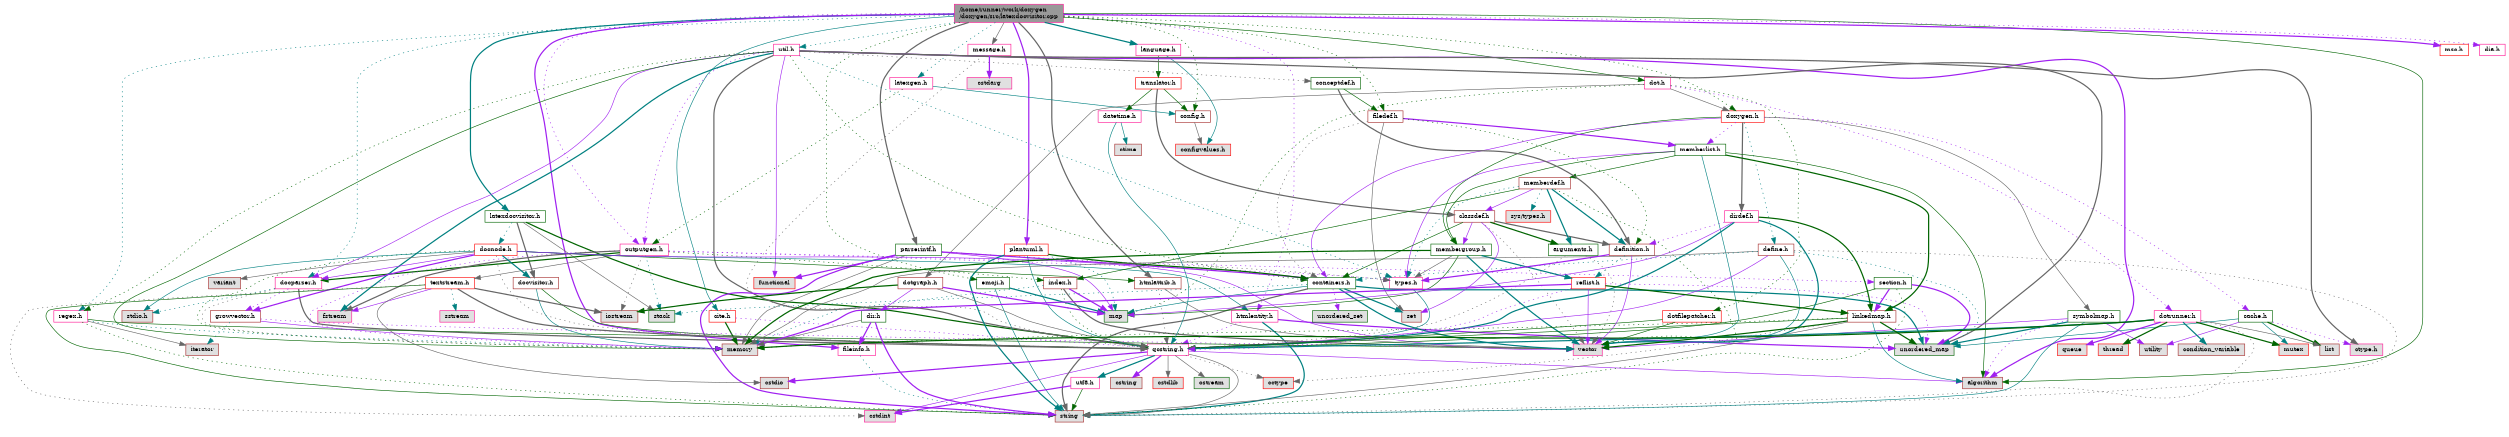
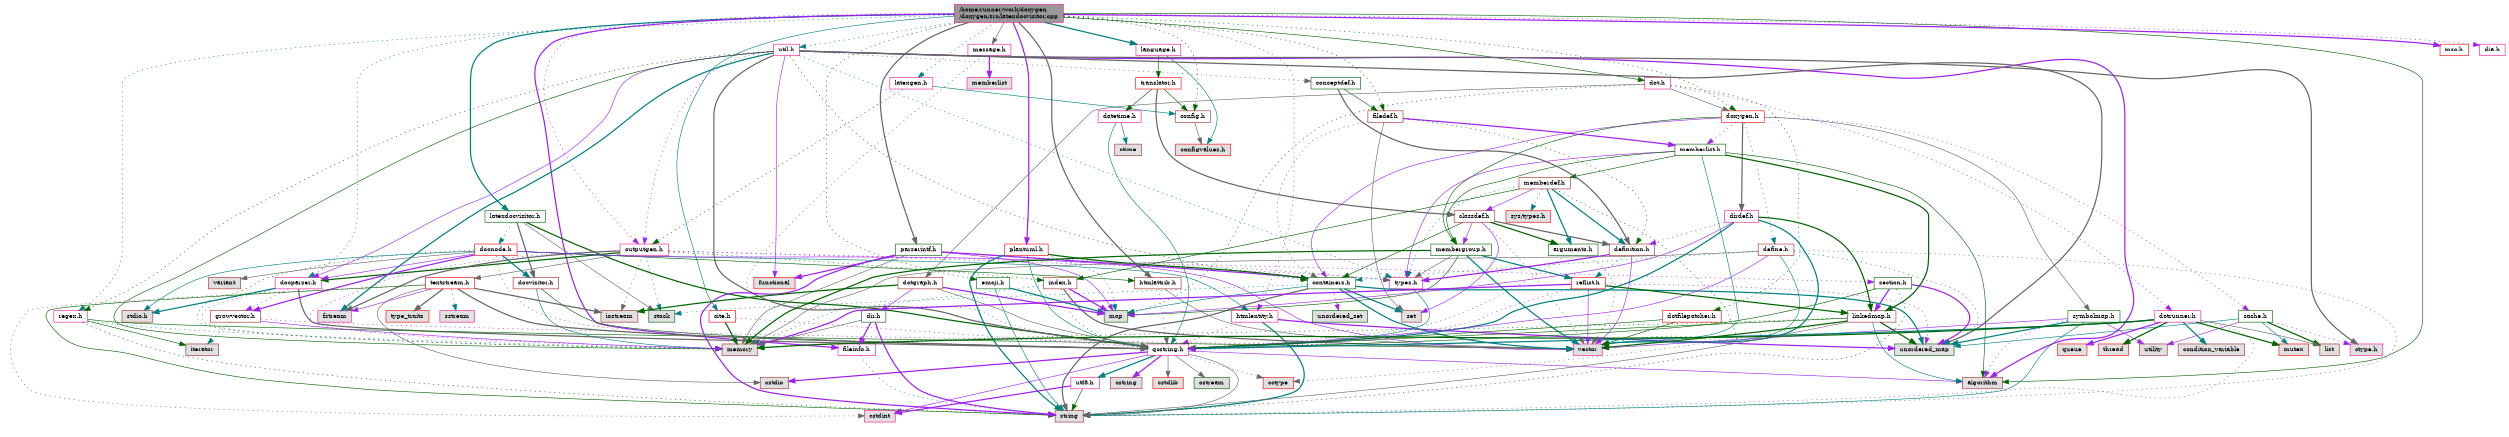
node "cstdarg": label "cstdarg" -> "memberlist"
edge "docparser.h" -> "stdio.h": style dotted -> bold
node "type_traits": added
edge "regex.h" -> "iterator": color gray40 -> darkgreen
